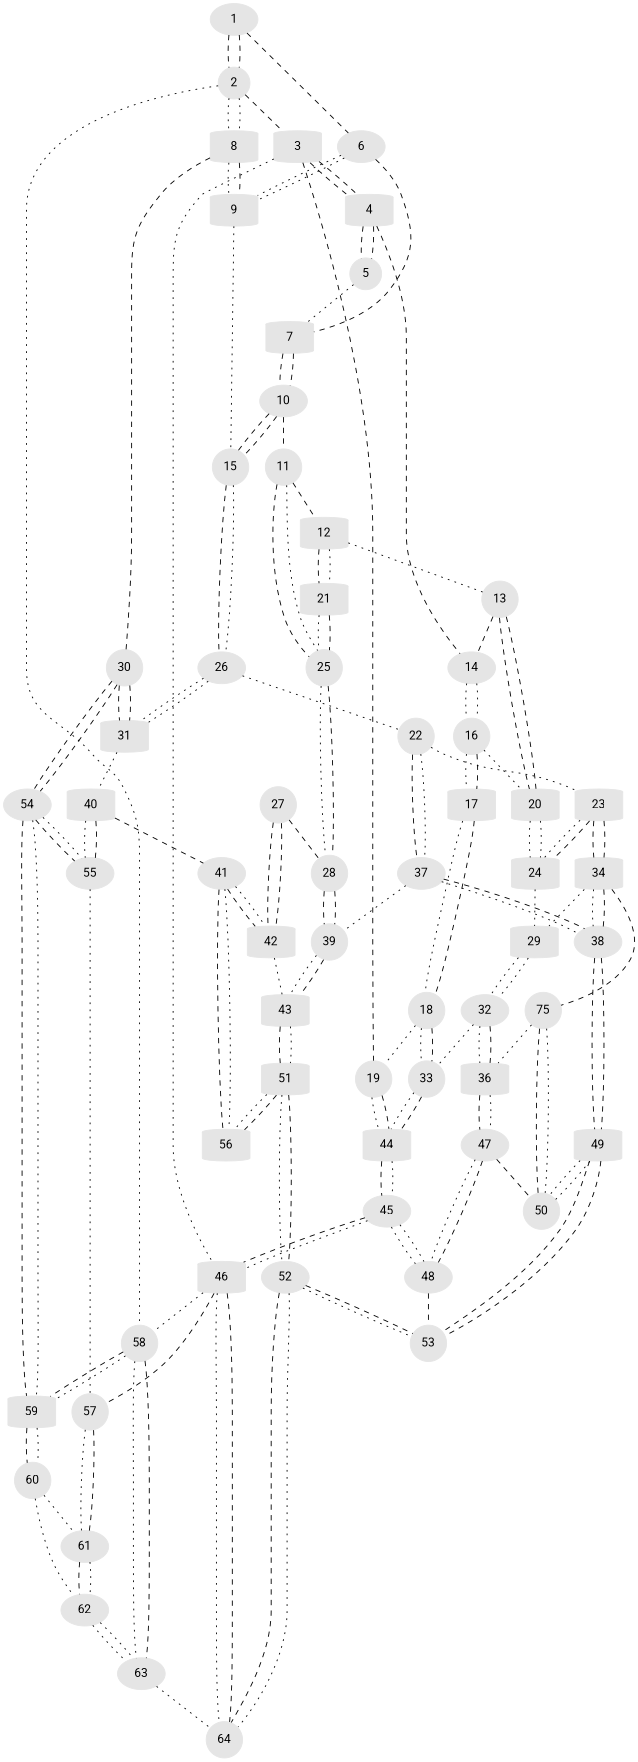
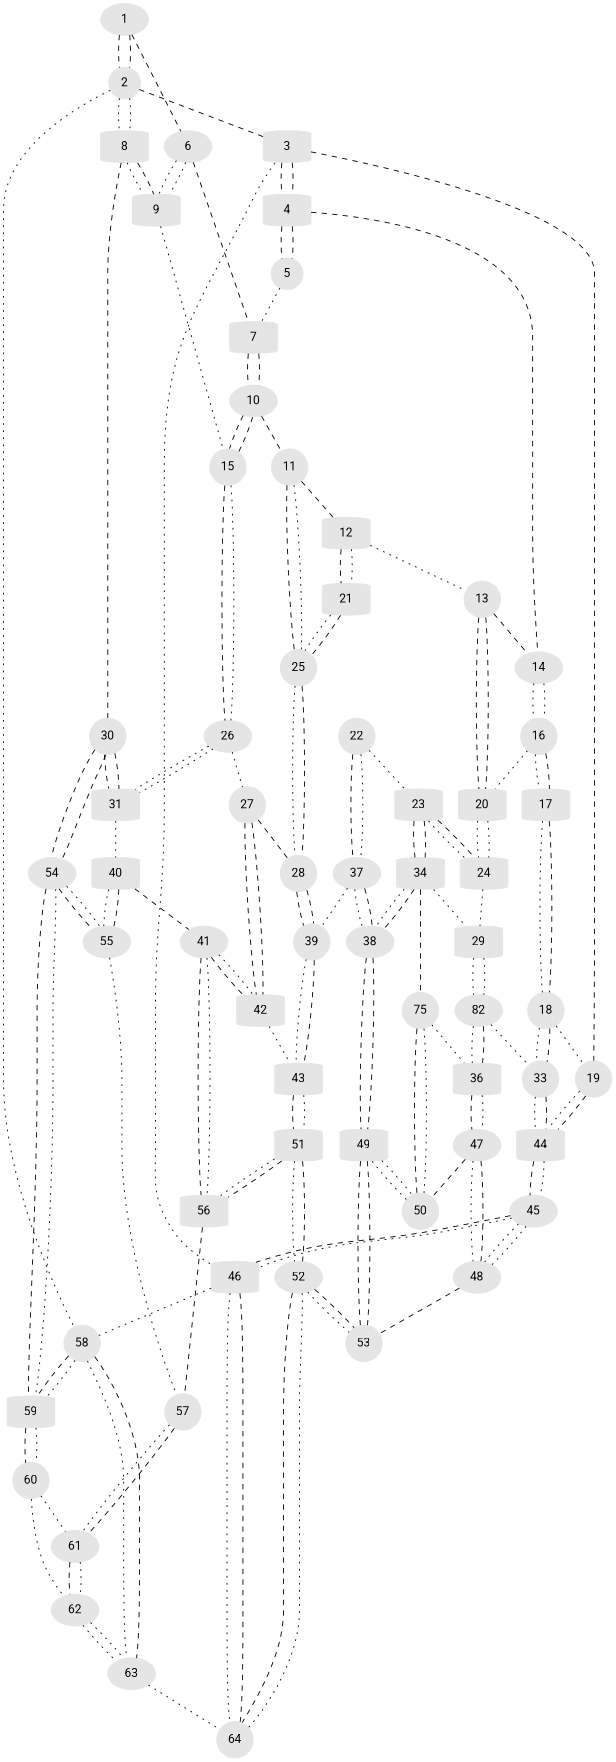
edge "26" -- "22": now "26" -- "27"
node "32": label "32" -> "82"
edge "46" -- "57": now "56" -- "57"
